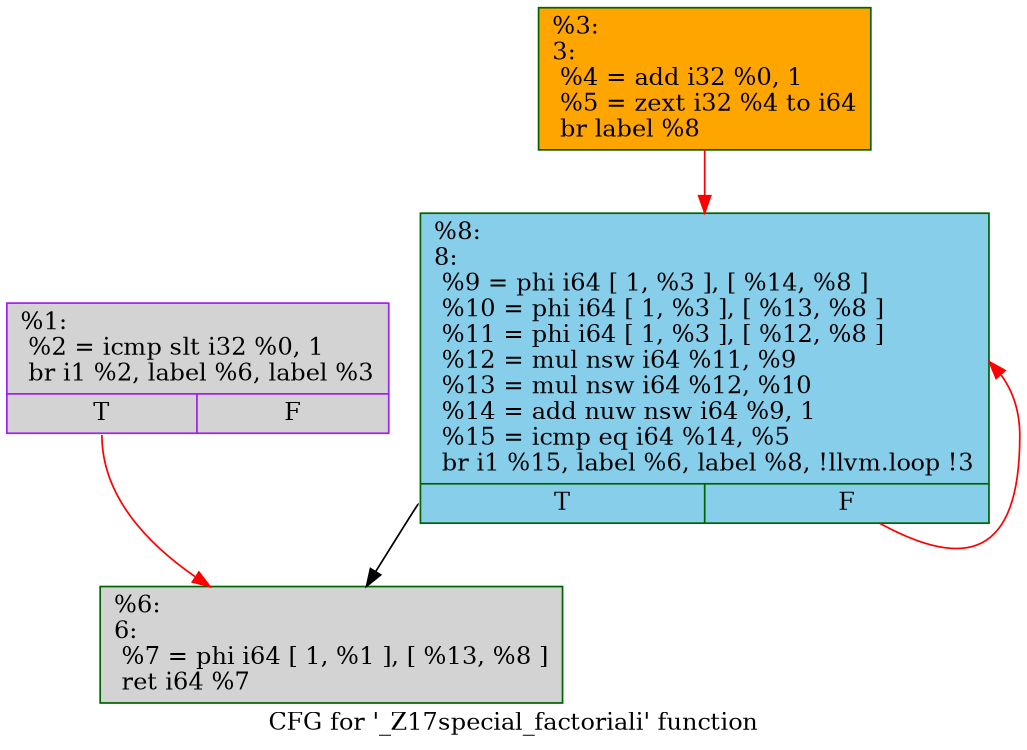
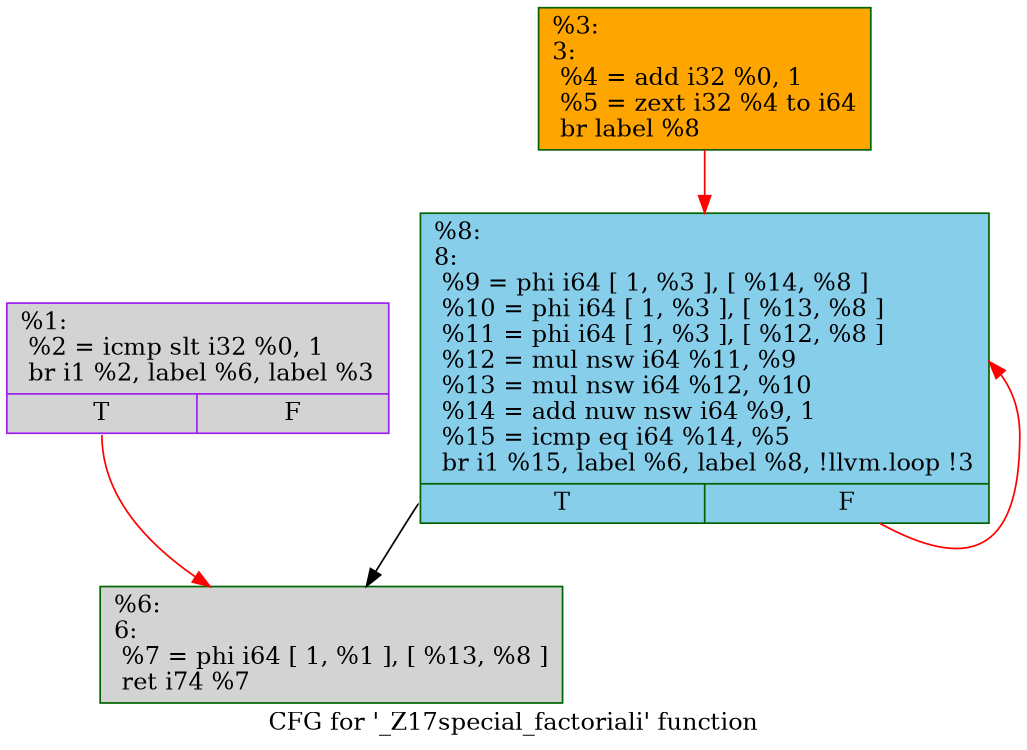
node "%6:": text "ret i64 %7" -> "ret i74 %7"
